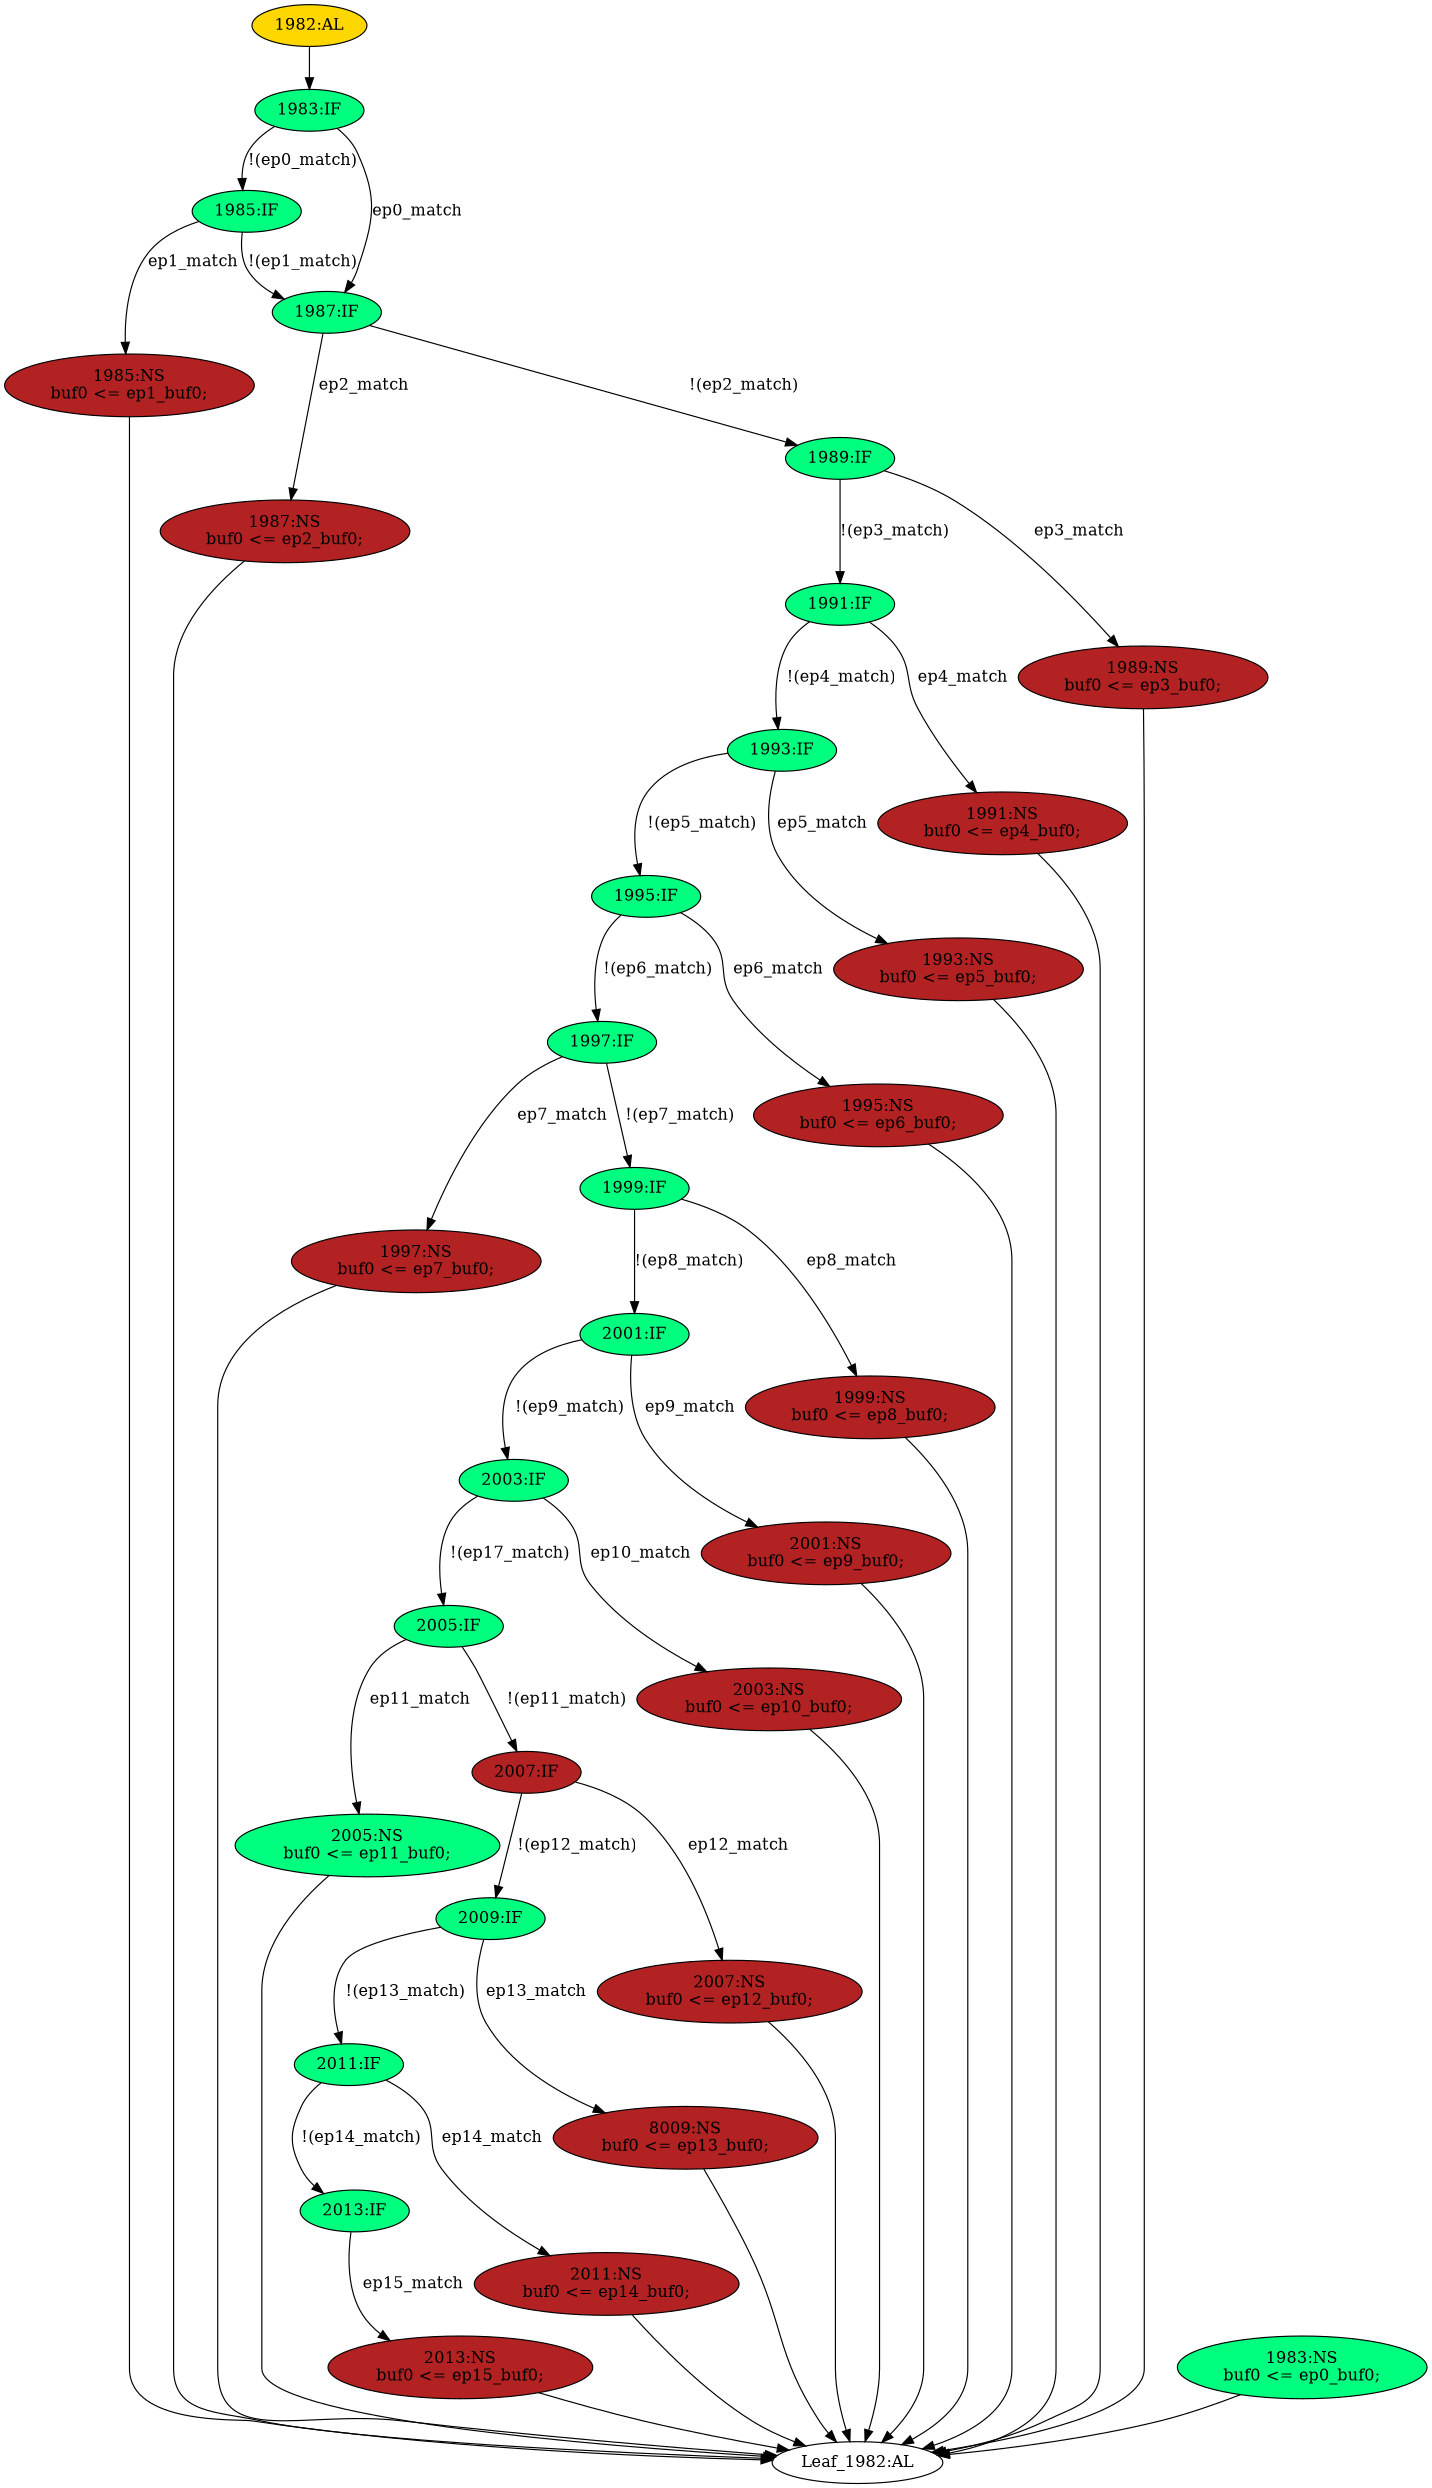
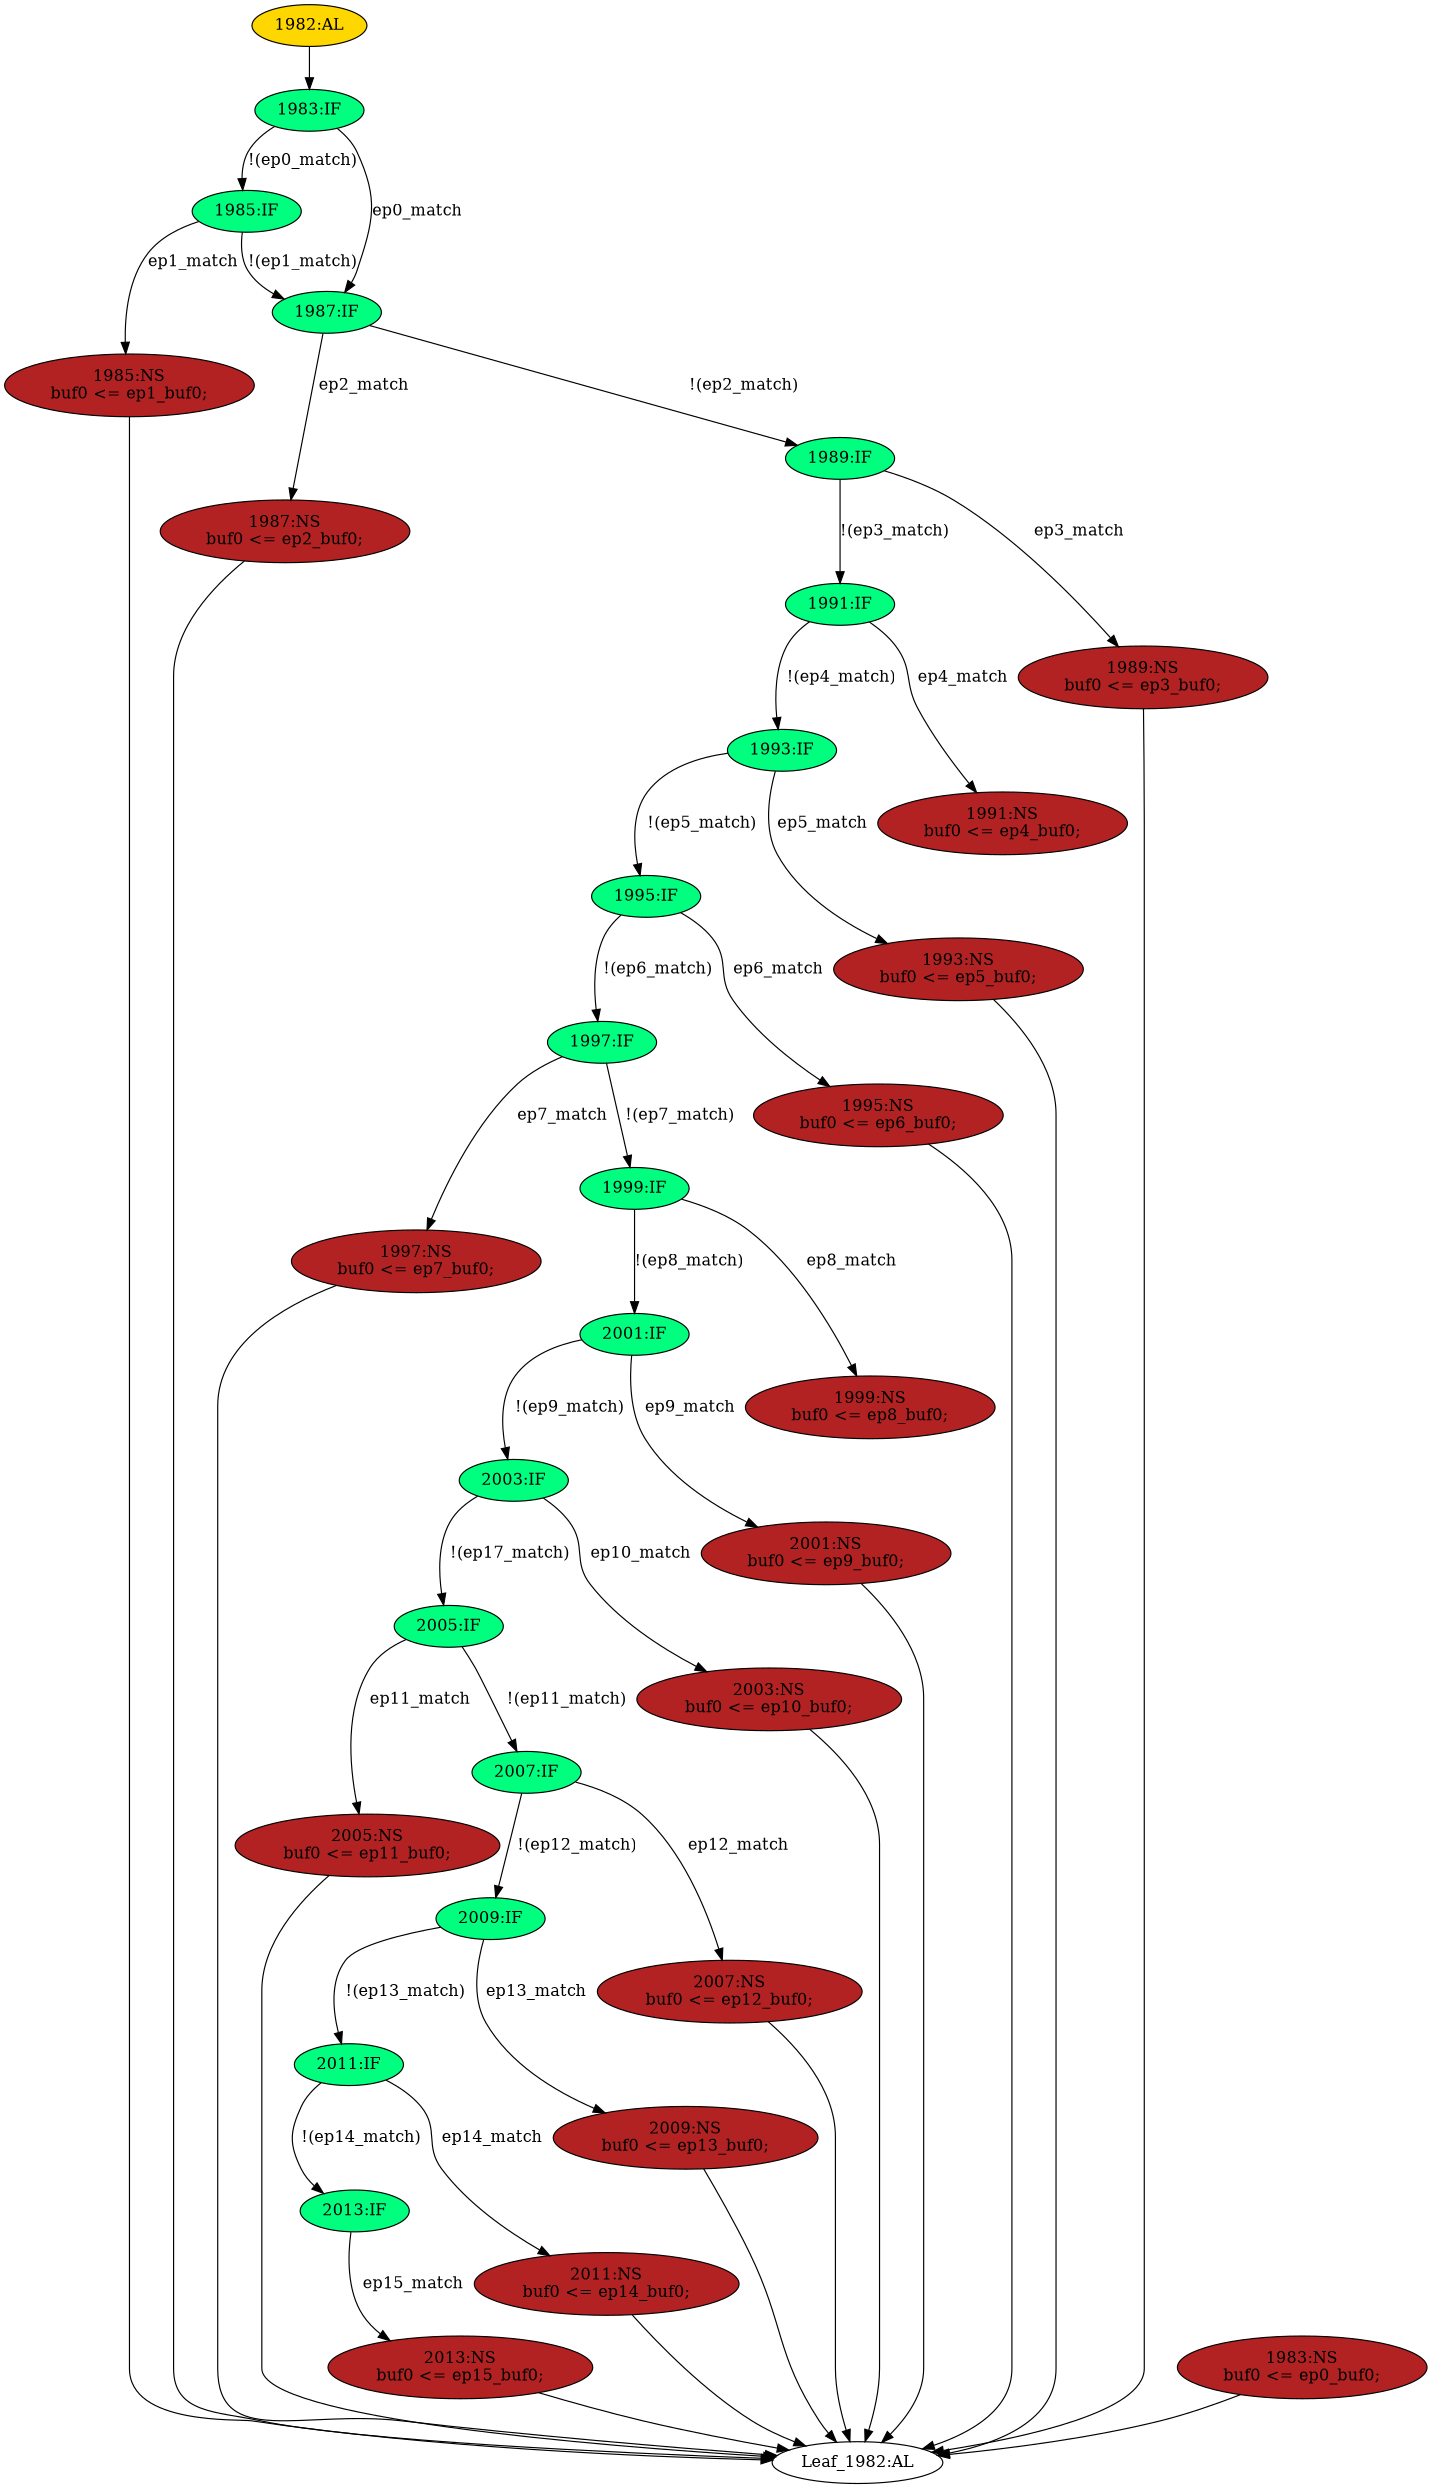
edge "1991:NS buf0 <= ep4_buf0;" -> "Leaf_1982:AL": removed
node "2007:IF": fillcolor firebrick -> springgreen
node "2005:NS buf0 <= ep11_buf0;": fillcolor springgreen -> firebrick
edge "1999:NS buf0 <= ep8_buf0;" -> "Leaf_1982:AL": removed
node "8009:NS buf0 <= ep13_buf0;": label "8009:NS buf0 <= ep13_buf0;" -> "2009:NS buf0 <= ep13_buf0;"
node "1983:NS buf0 <= ep0_buf0;": fillcolor springgreen -> firebrick
